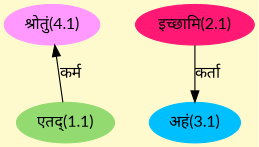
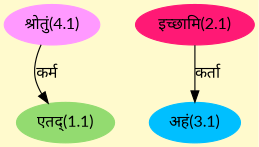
edge "एतद्(1.1)" -> "श्रोतुं(4.1)": reversed
